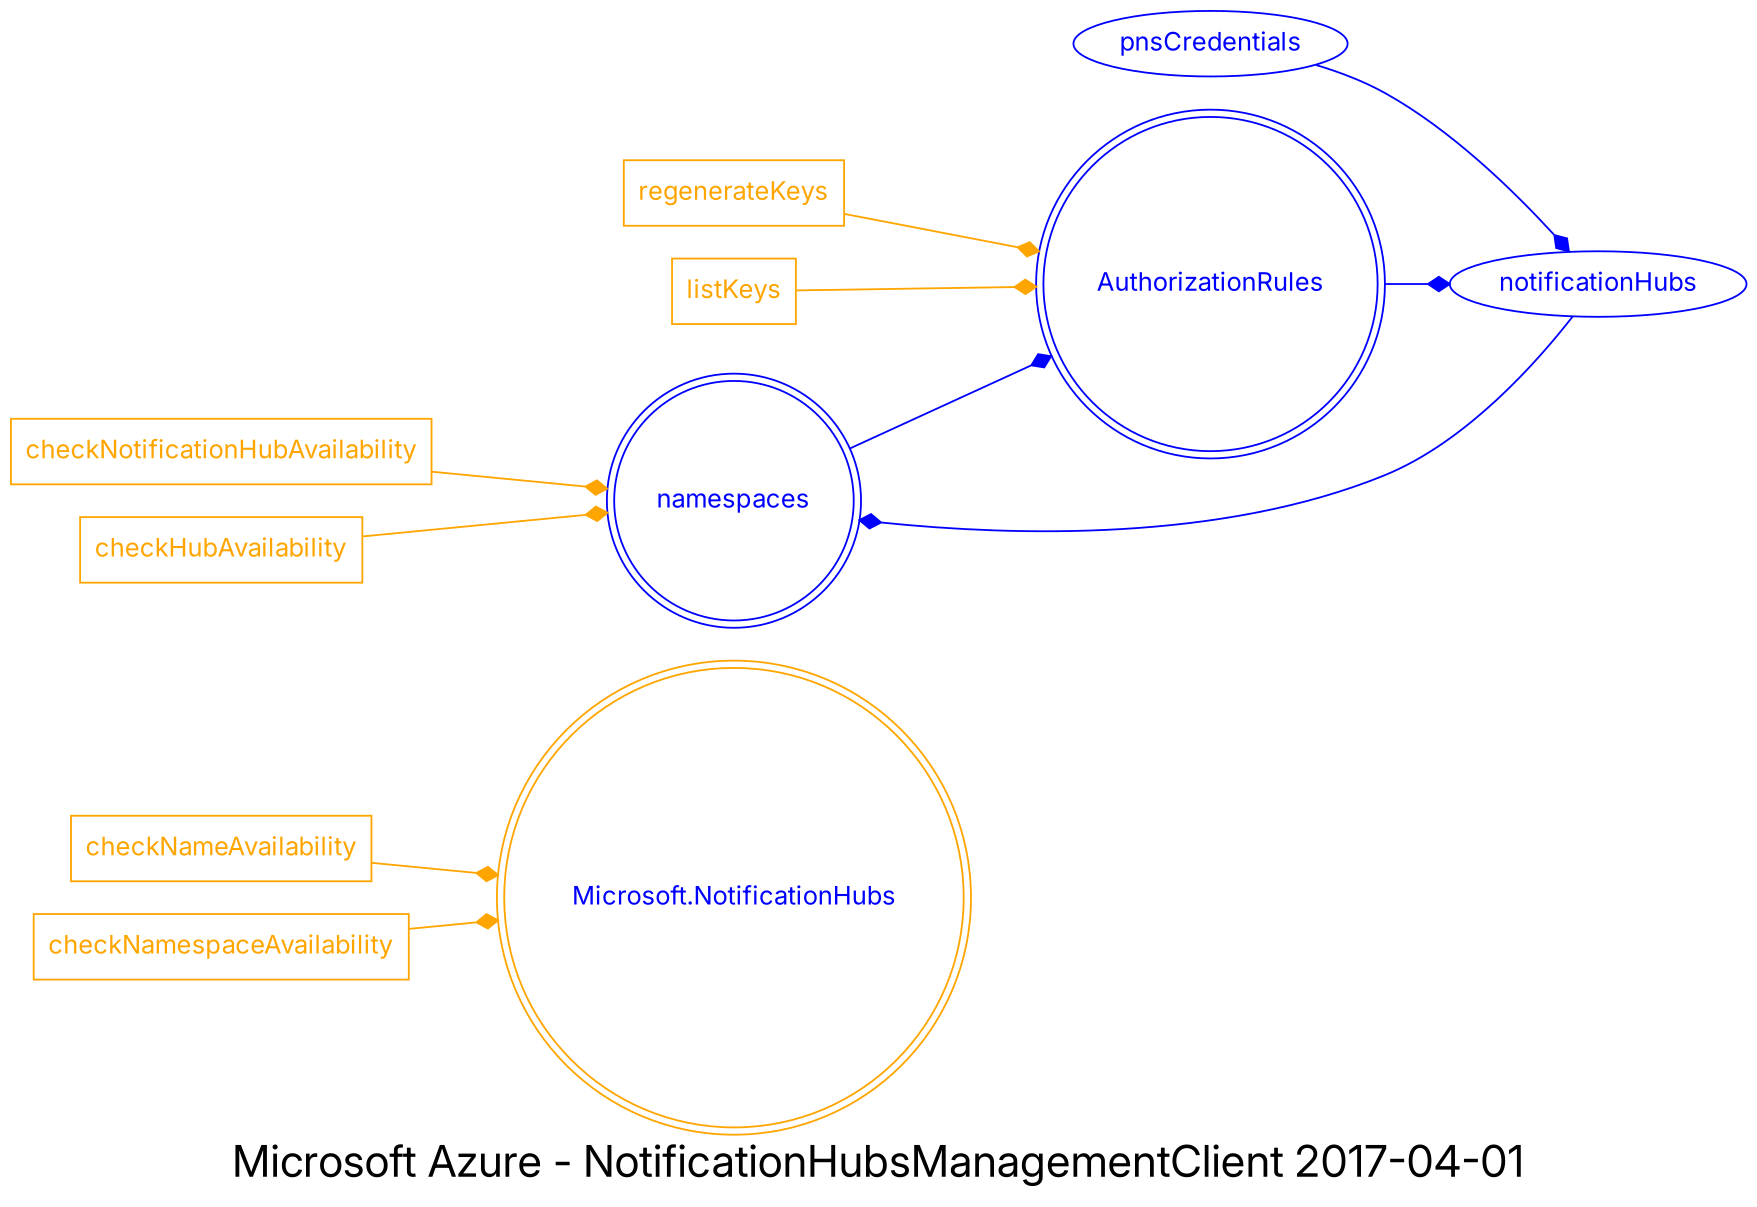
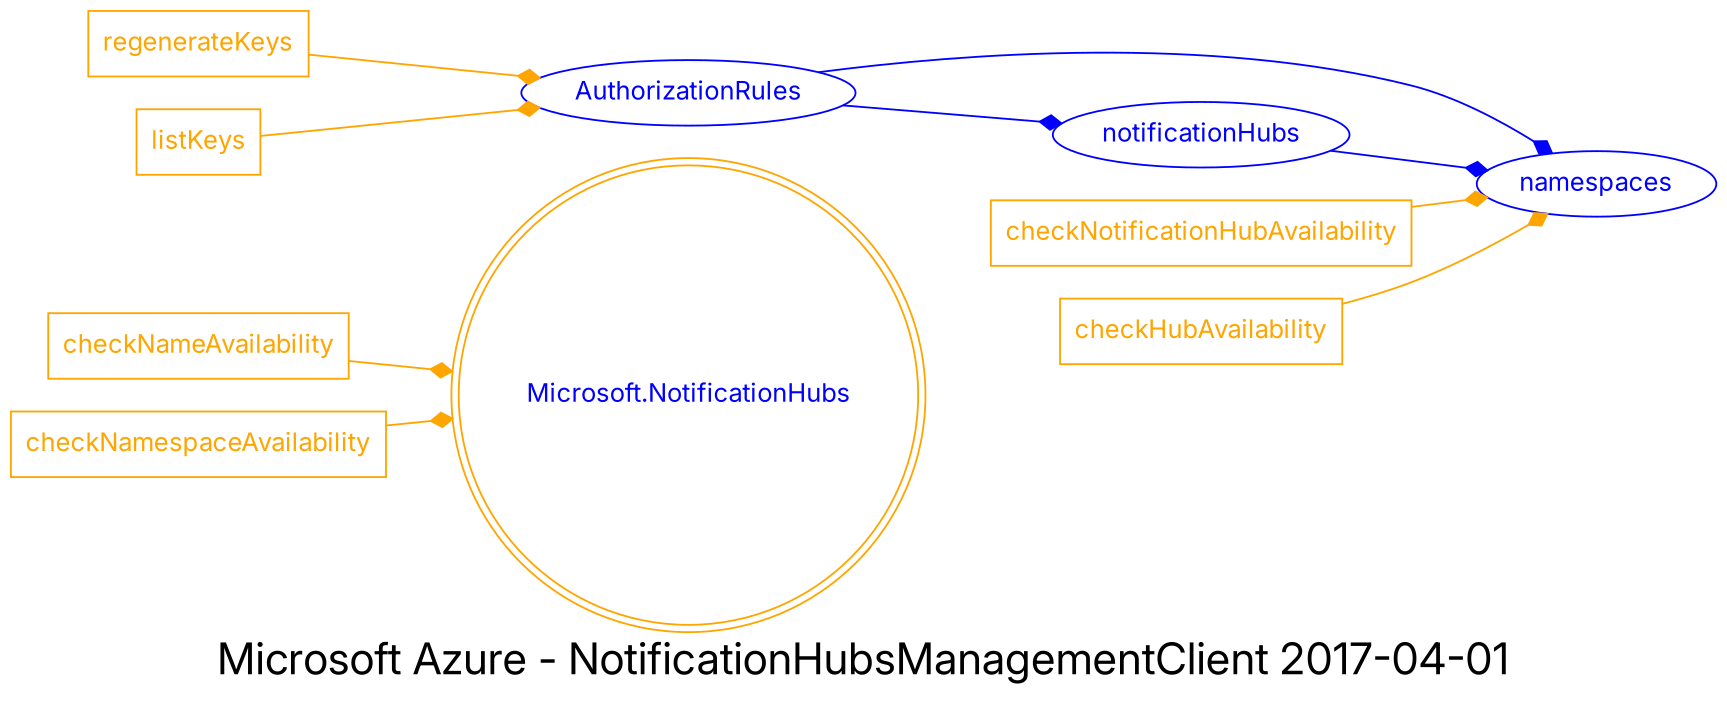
node "pnsCredentials": removed
node "AuthorizationRules": shape doublecircle -> ellipse
edge "namespaces" -> "AuthorizationRules": reversed
node "namespaces": shape doublecircle -> ellipse
